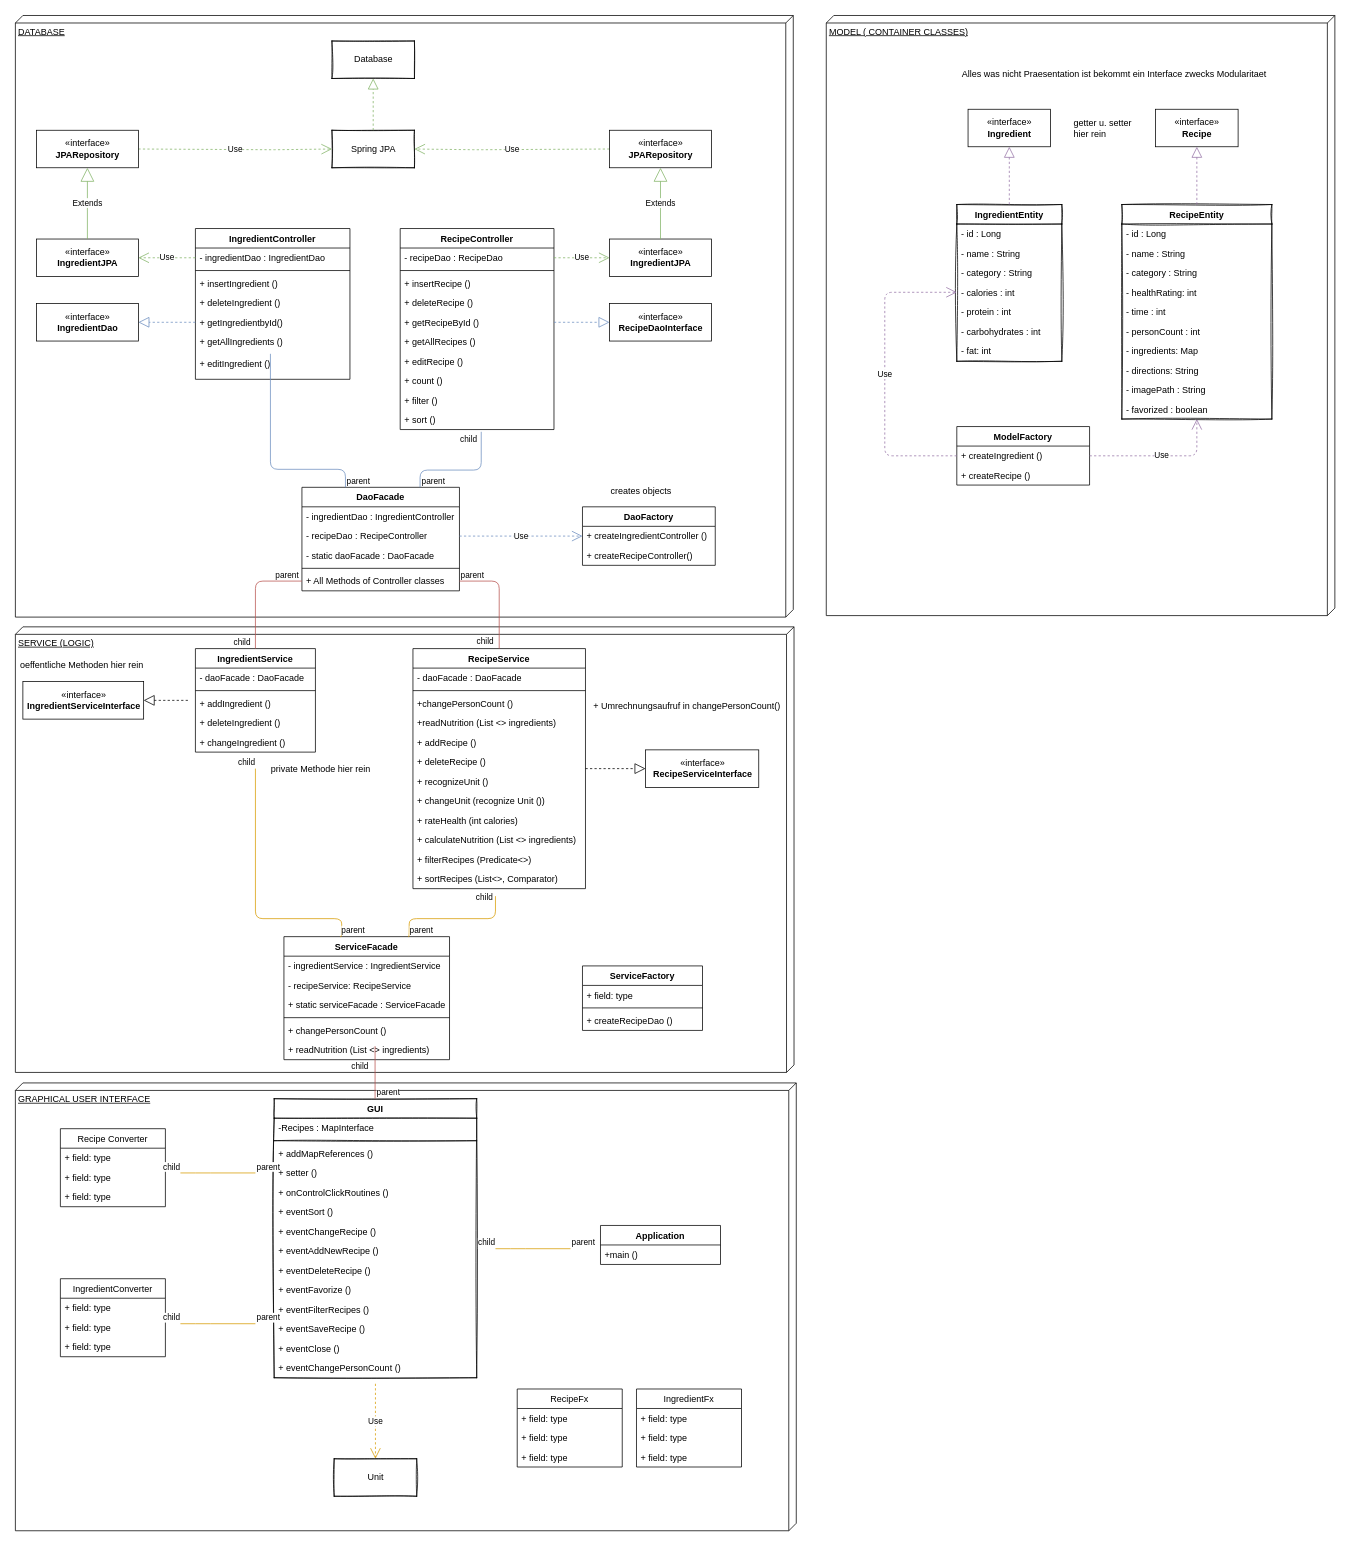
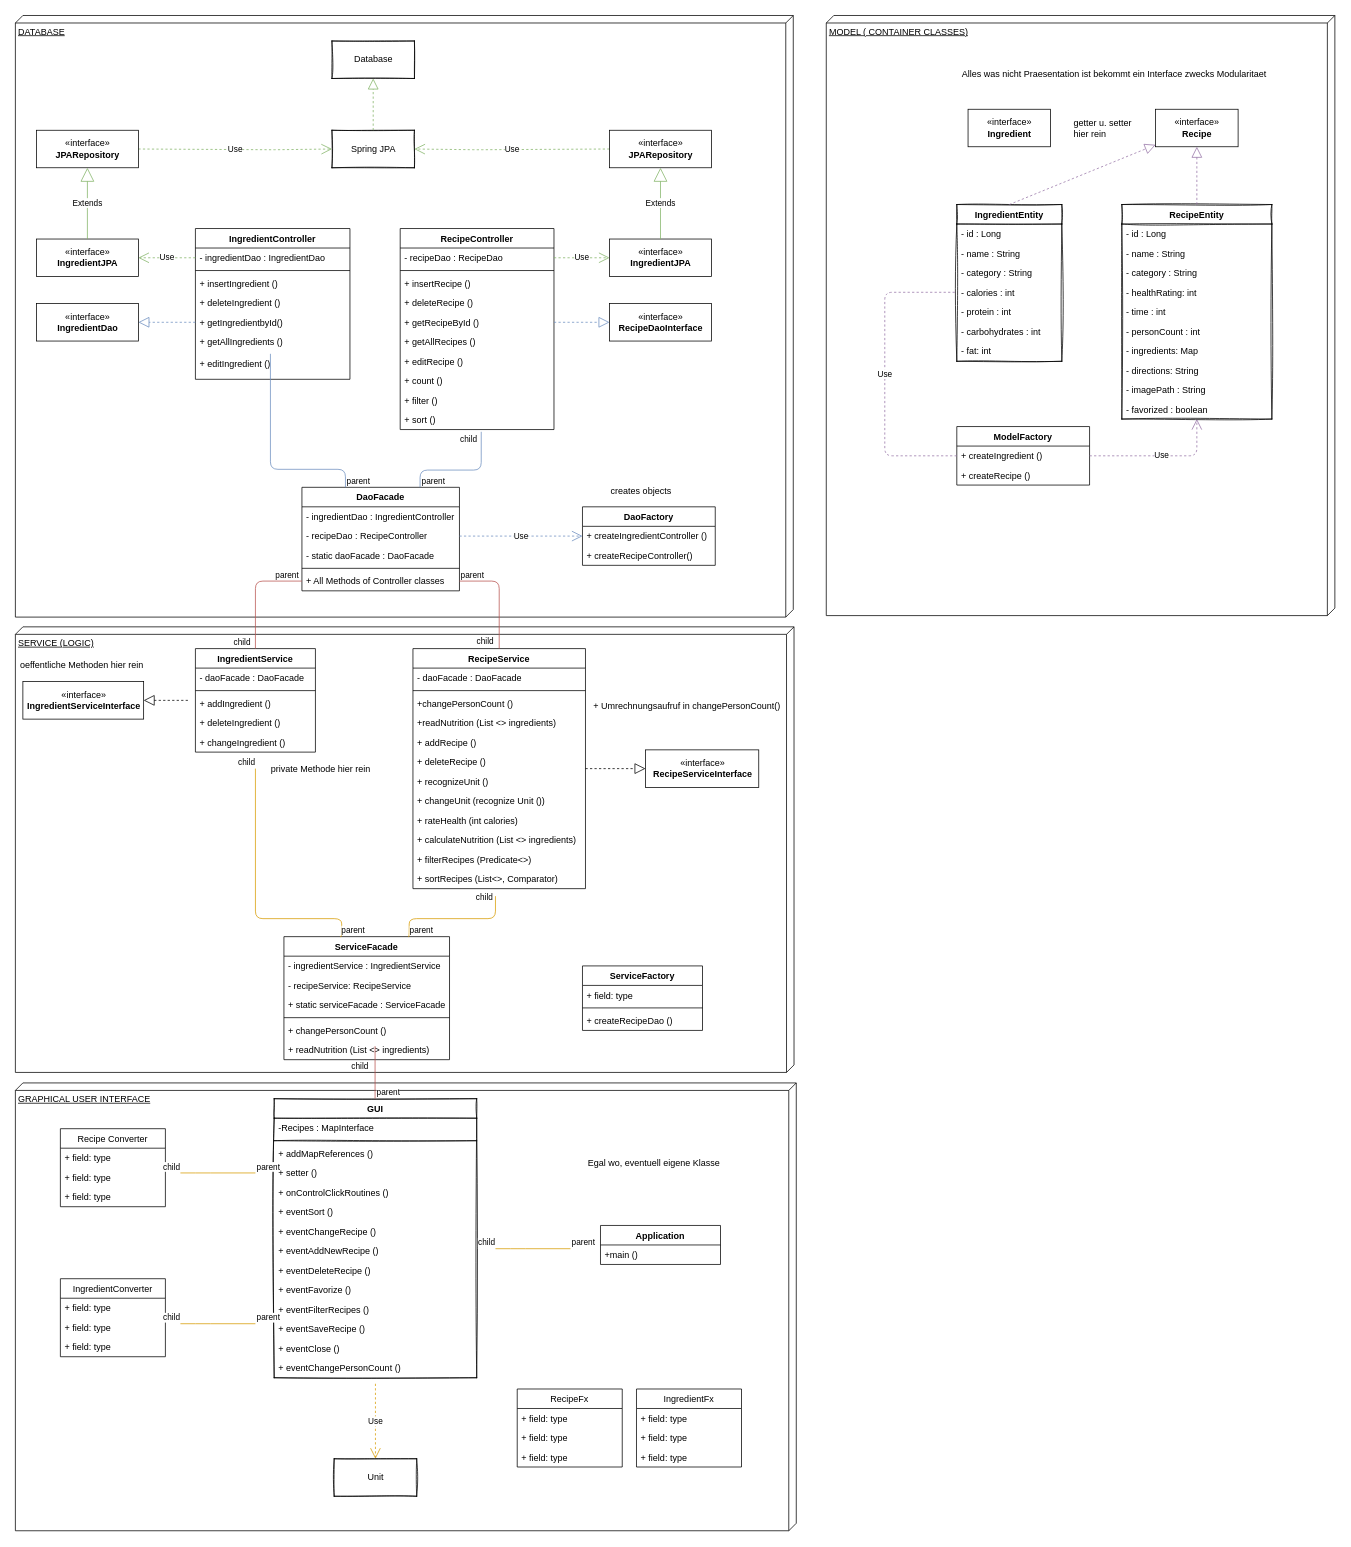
edge "IngredientEntity" -> "«interface» Ingredient": now "IngredientEntity" -> "«interface» Recipe"
edge "+ createIngredient ()" -> "- calories : int": arrowhead open -> none
node "Egal wo, eventuell eigene Klasse": added
